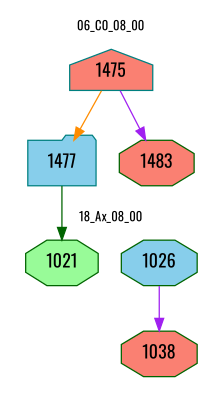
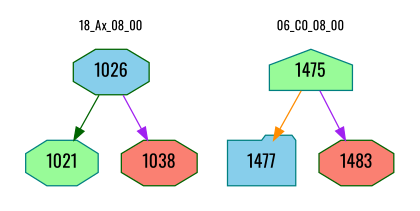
node "1475": fillcolor salmon -> palegreen
edge "1477" -> "1021": now "1026" -> "1021"
node "1021": color darkgreen -> teal
